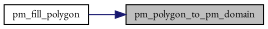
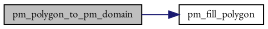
edge "pm_fill_polygon" -> "pm_polygon_to_pm_domain": reversed
